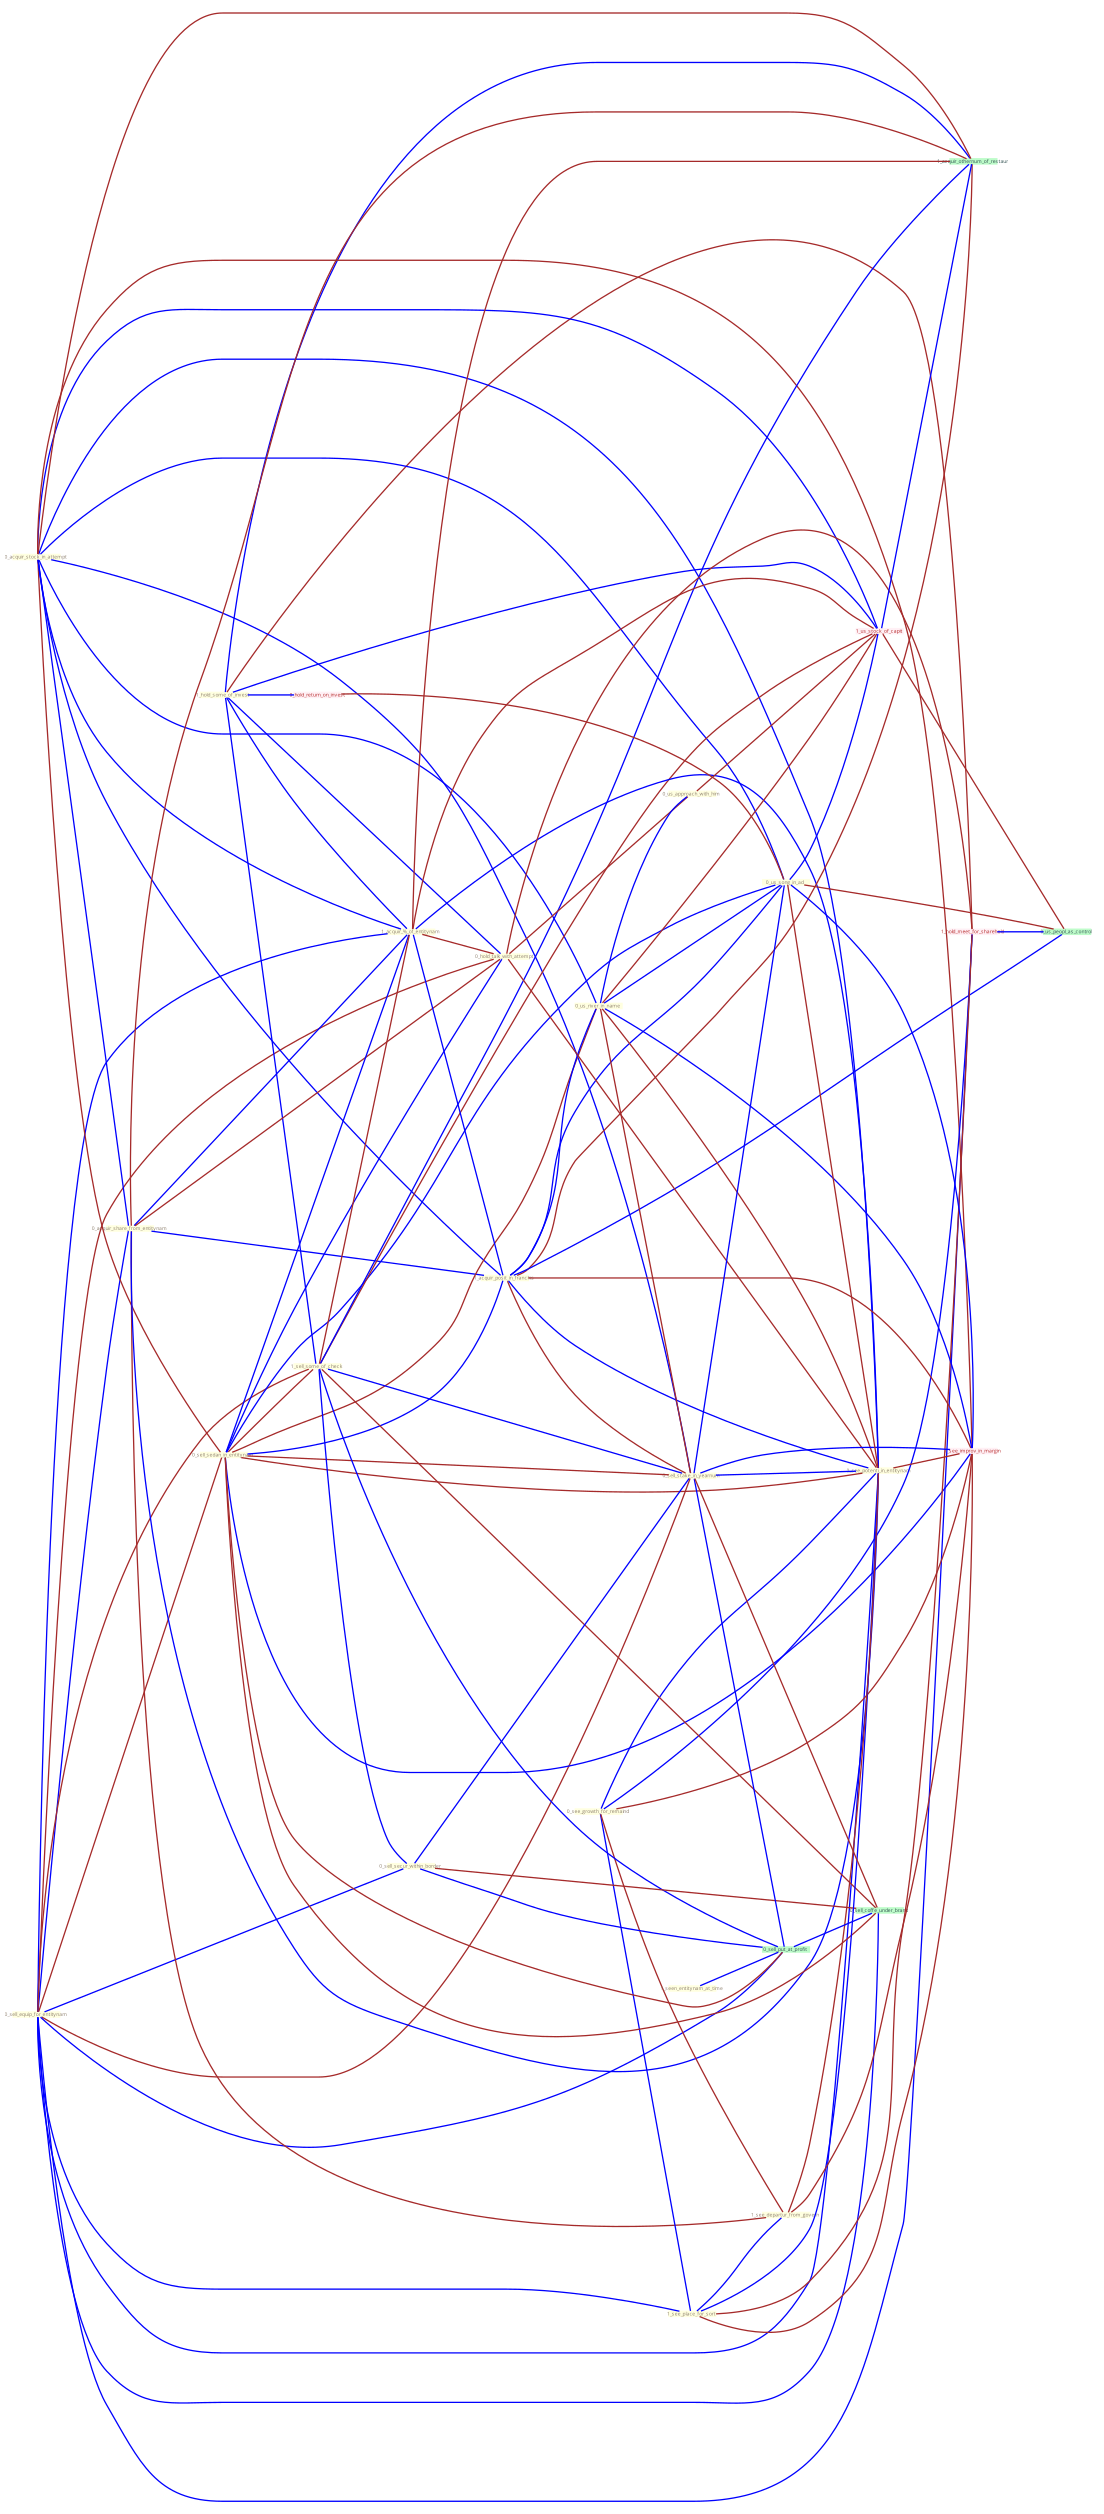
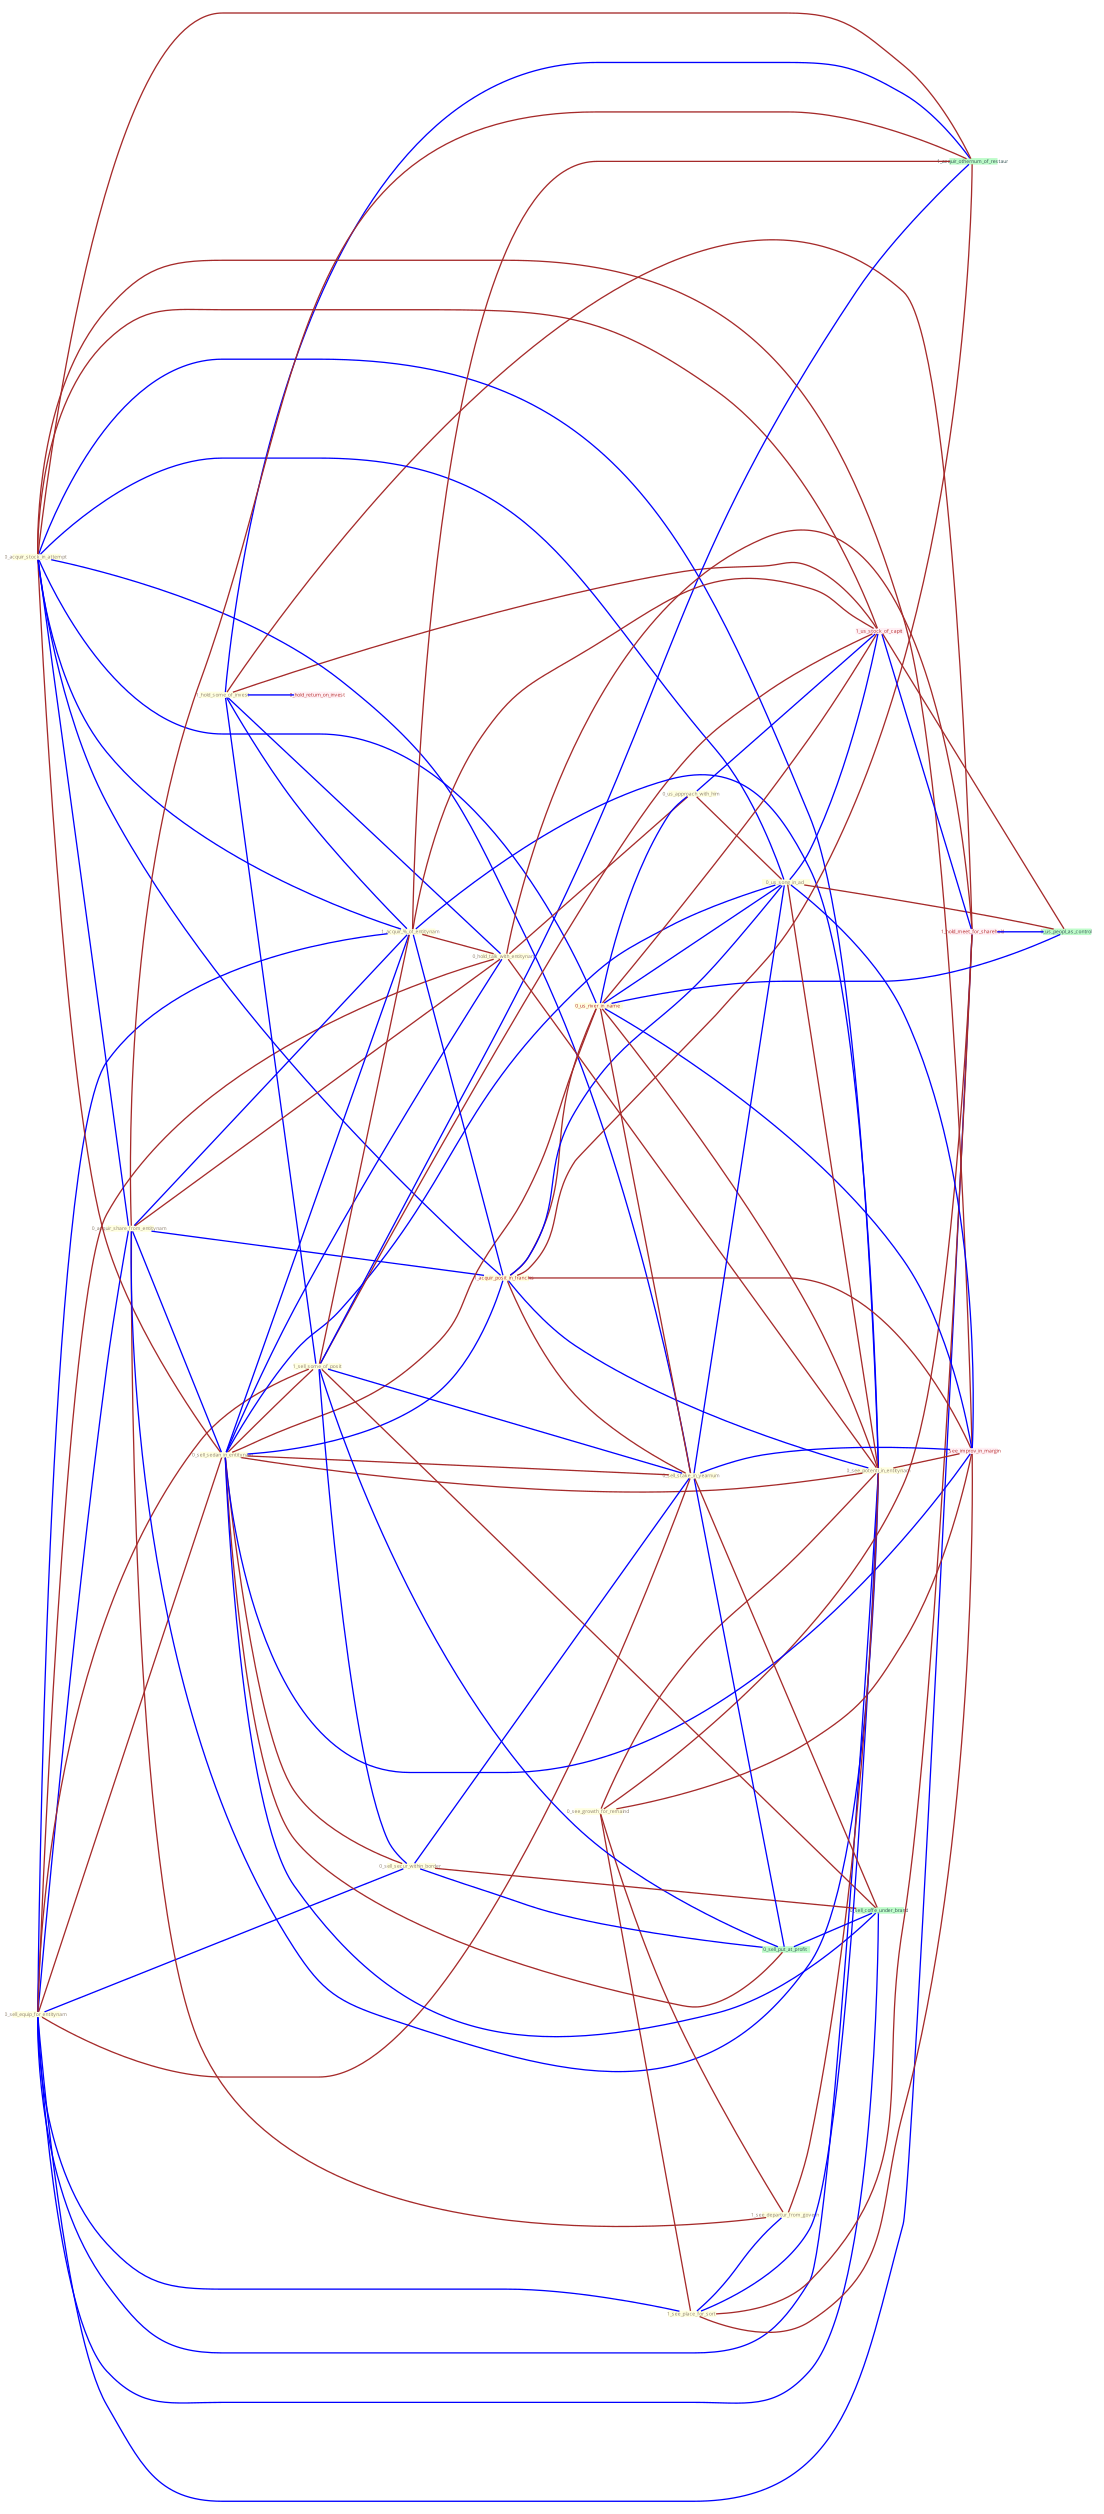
edge "0_acquir_stock_in_attempt" -- "1_us_stock_of_capit": color blue -> brown
edge "1_acquir_othernum_of_restaur" -- "1_us_stock_of_capit": now "1_hold_meet_for_sharehold" -- "1_us_stock_of_capit"
edge "1_us_stock_of_capit" -- "1_hold_some_of_invest": color blue -> brown
edge "1_us_stock_of_capit" -- "0_us_approach_with_him": color brown -> blue
edge "0_hold_return_on_invest" -- "0_us_song_in_ad": now "0_us_approach_with_him" -- "0_us_song_in_ad"
node "0_hold_talk_with_attempt": label "0_hold_talk_with_attempt" -> "0_hold_talk_with_entitynam"
node "0_us_river_in_name": fontcolor #8b7d6b -> #b22222
edge "0_us_peopl_as_control" -- "1_acquir_posit_in_franchis": now "0_us_peopl_as_control" -- "0_us_river_in_name"
edge "0_us_river_in_name" -- "1_acquir_posit_in_franchis": color blue -> brown
node "1_acquir_posit_in_franchis": fontcolor #8b7d6b -> #b22222
edge "0_acquir_share_from_entitynam" -- "0_sell_sedan_in_entitynam": added
node "1_sell_some_of_check": label "1_sell_some_of_check" -> "1_sell_some_of_posit"
edge "1_hold_meet_for_sharehold" -- "0_see_growth_for_remaind": color blue -> brown
edge "0_see_potenti_in_entitynam" -- "0_sell_stake_in_yearnum": removed
edge "0_see_potenti_in_entitynam" -- "0_see_growth_for_remaind": color blue -> brown
edge "0_sell_sedan_in_entitynam" -- "0_sell_secur_within_border": added
edge "1_see_improv_in_margin" -- "1_see_departur_from_govern": removed
edge "0_sell_sedan_in_entitynam" -- "0_sell_coffe_under_brand": color brown -> blue
node "1_seen_entitynam_at_time": removed
edge "0_see_growth_for_remaind" -- "1_see_place_for_sort": color blue -> brown
edge "0_sell_put_at_profit" -- "0_sell_equip_for_entitynam": removed
